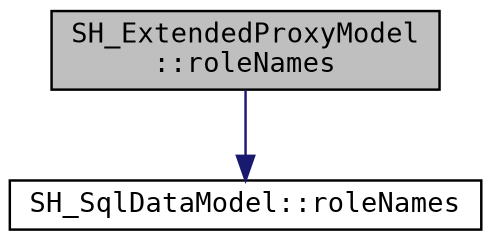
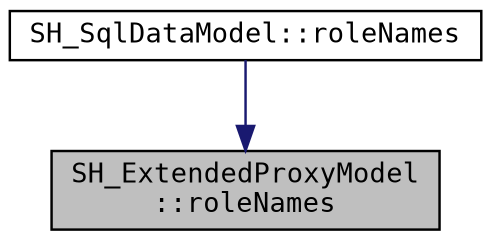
edge "SH_ExtendedProxyModel ::roleNames" -> "SH_SqlDataModel::roleNames": reversed
